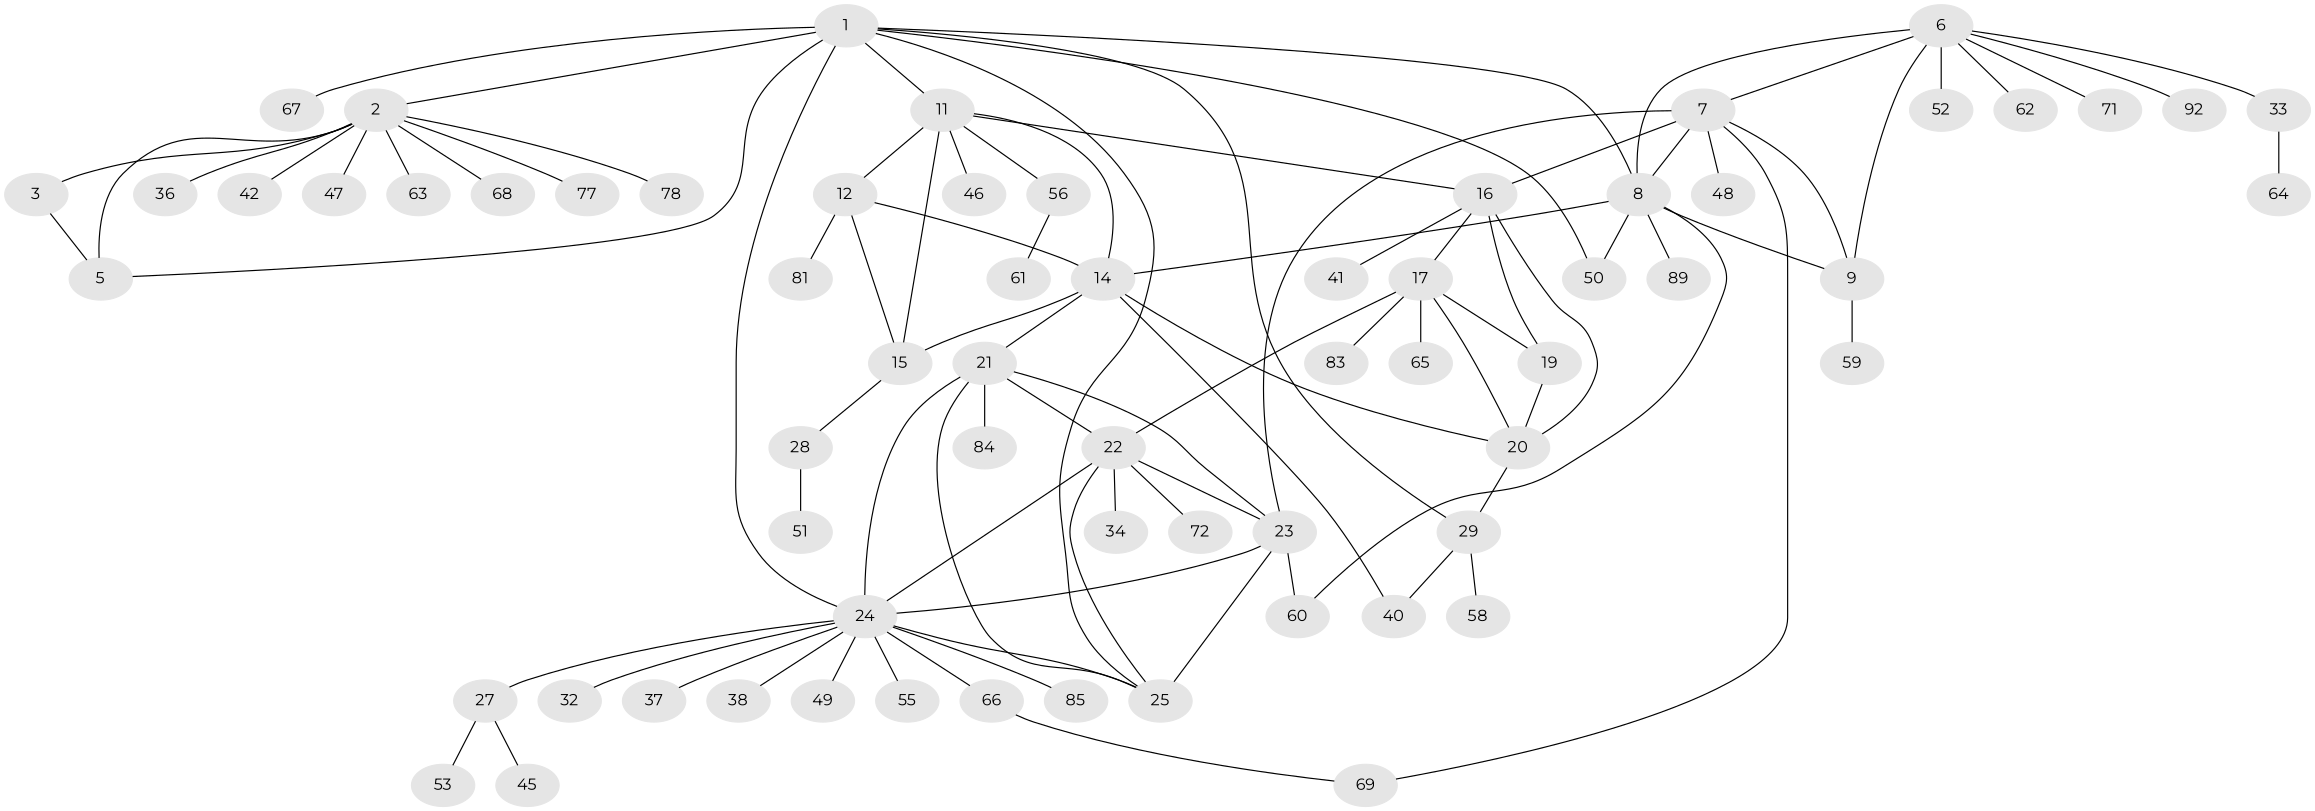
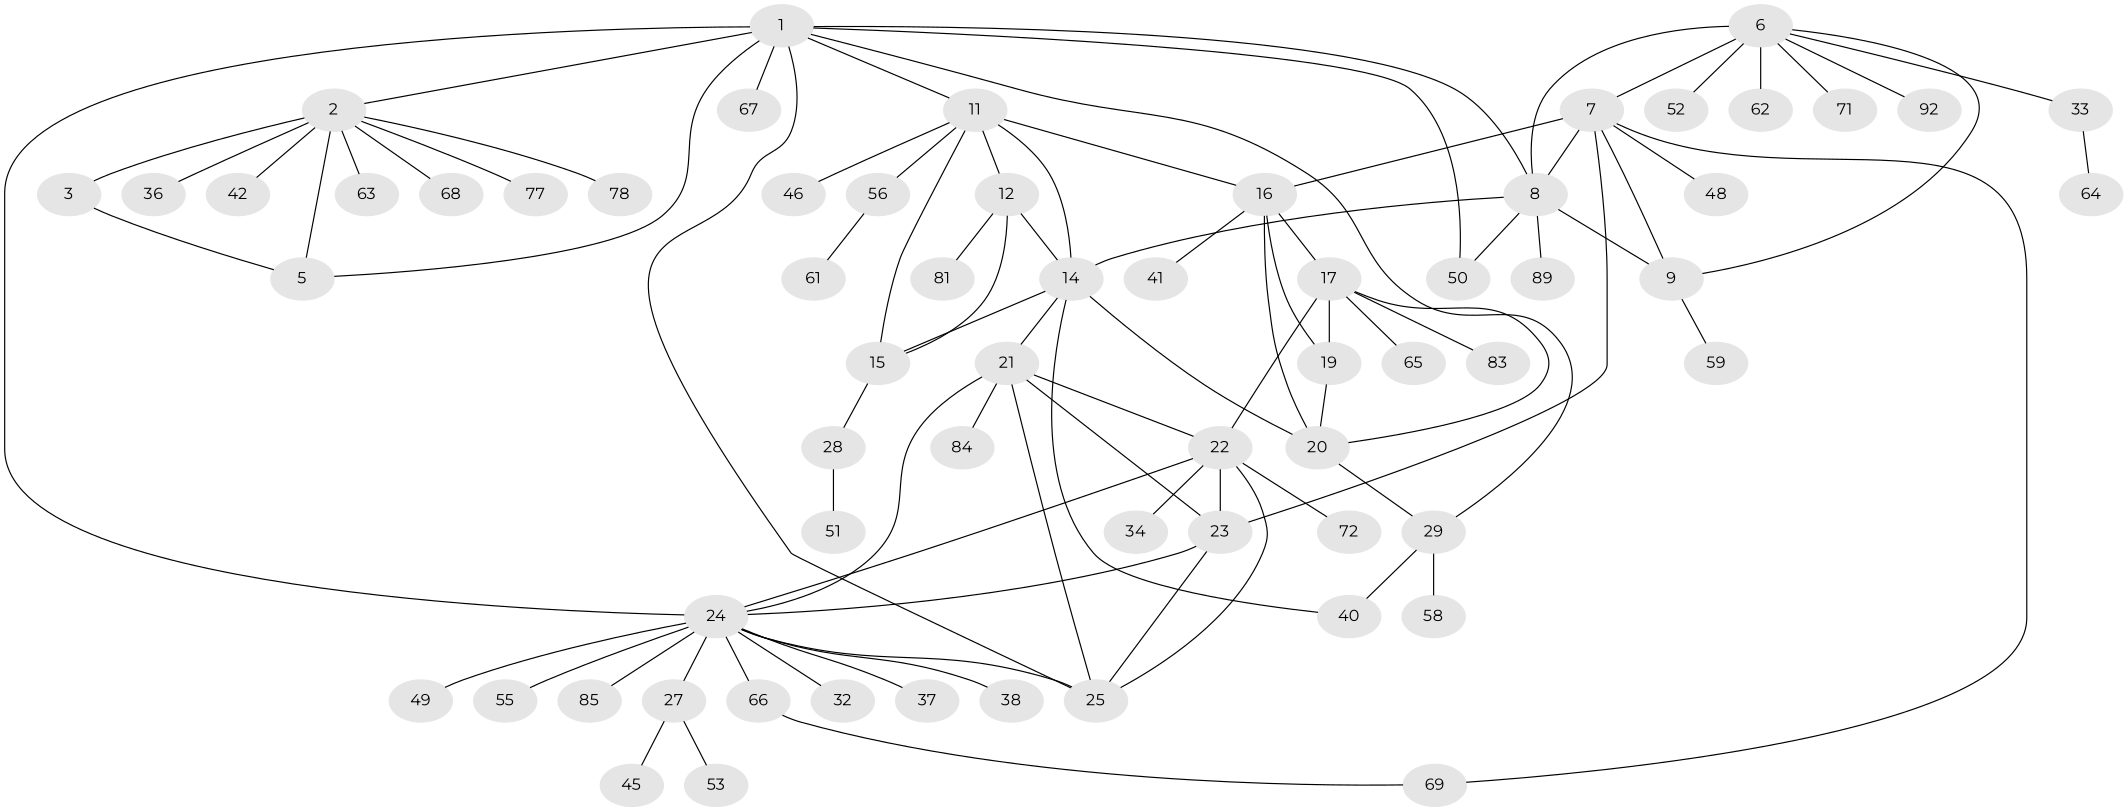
node "47": removed
node "60": removed
